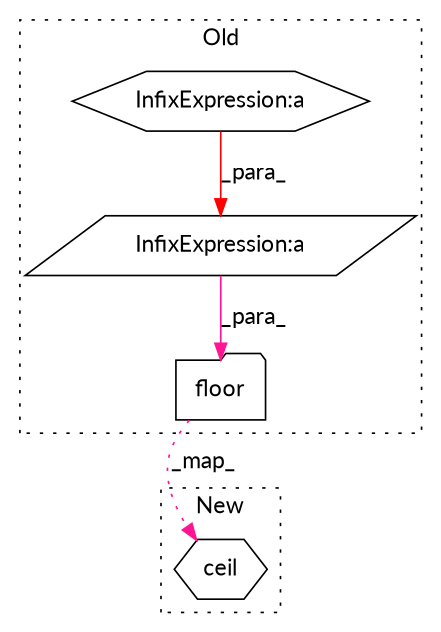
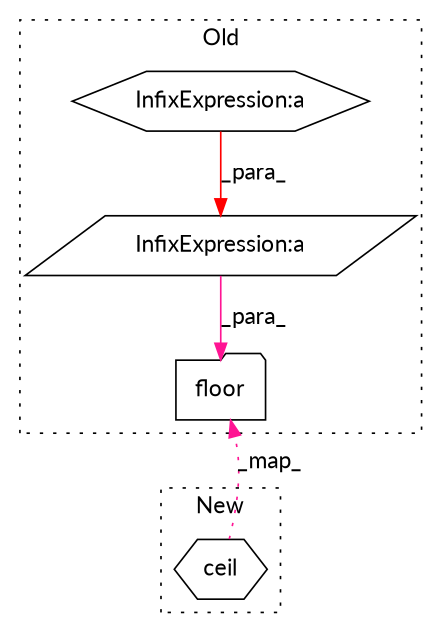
edge "floor" -> "ceil": reversed
